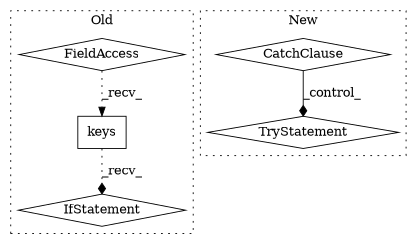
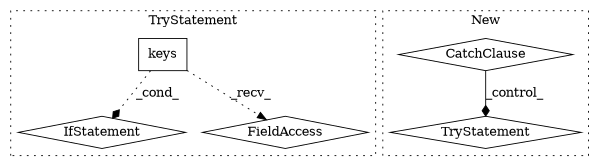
cluster "Old": label "Old" -> "TryStatement"
edge "FieldAccess" -> "keys": reversed
edge "keys" -> "IfStatement": label "_recv_" -> "_cond_"
